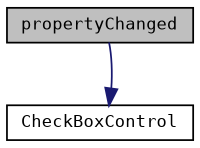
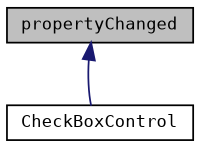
edge "propertyChanged" -> "CheckBoxControl": reversed
